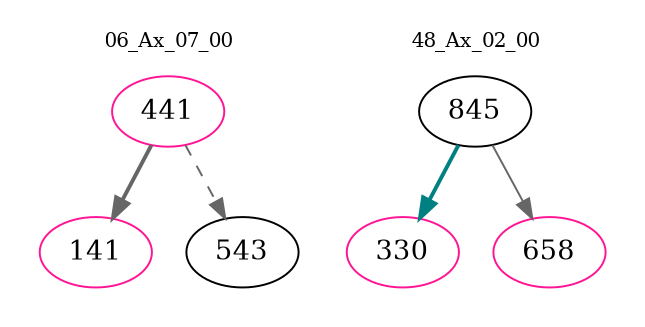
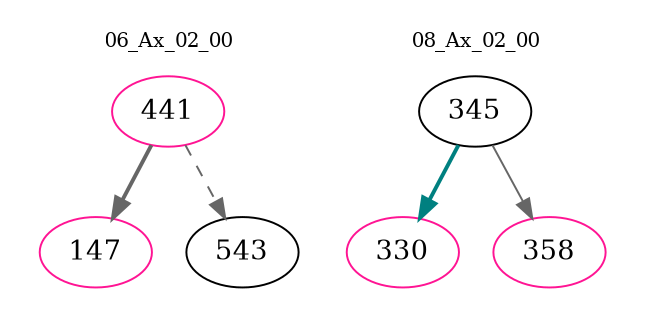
cluster "06_Ax_07_00": label "06_Ax_07_00" -> "06_Ax_02_00"
cluster "48_Ax_02_00": label "48_Ax_02_00" -> "08_Ax_02_00"
node "845": label "845" -> "345"
node "141": label "141" -> "147"
node "658": label "658" -> "358"
